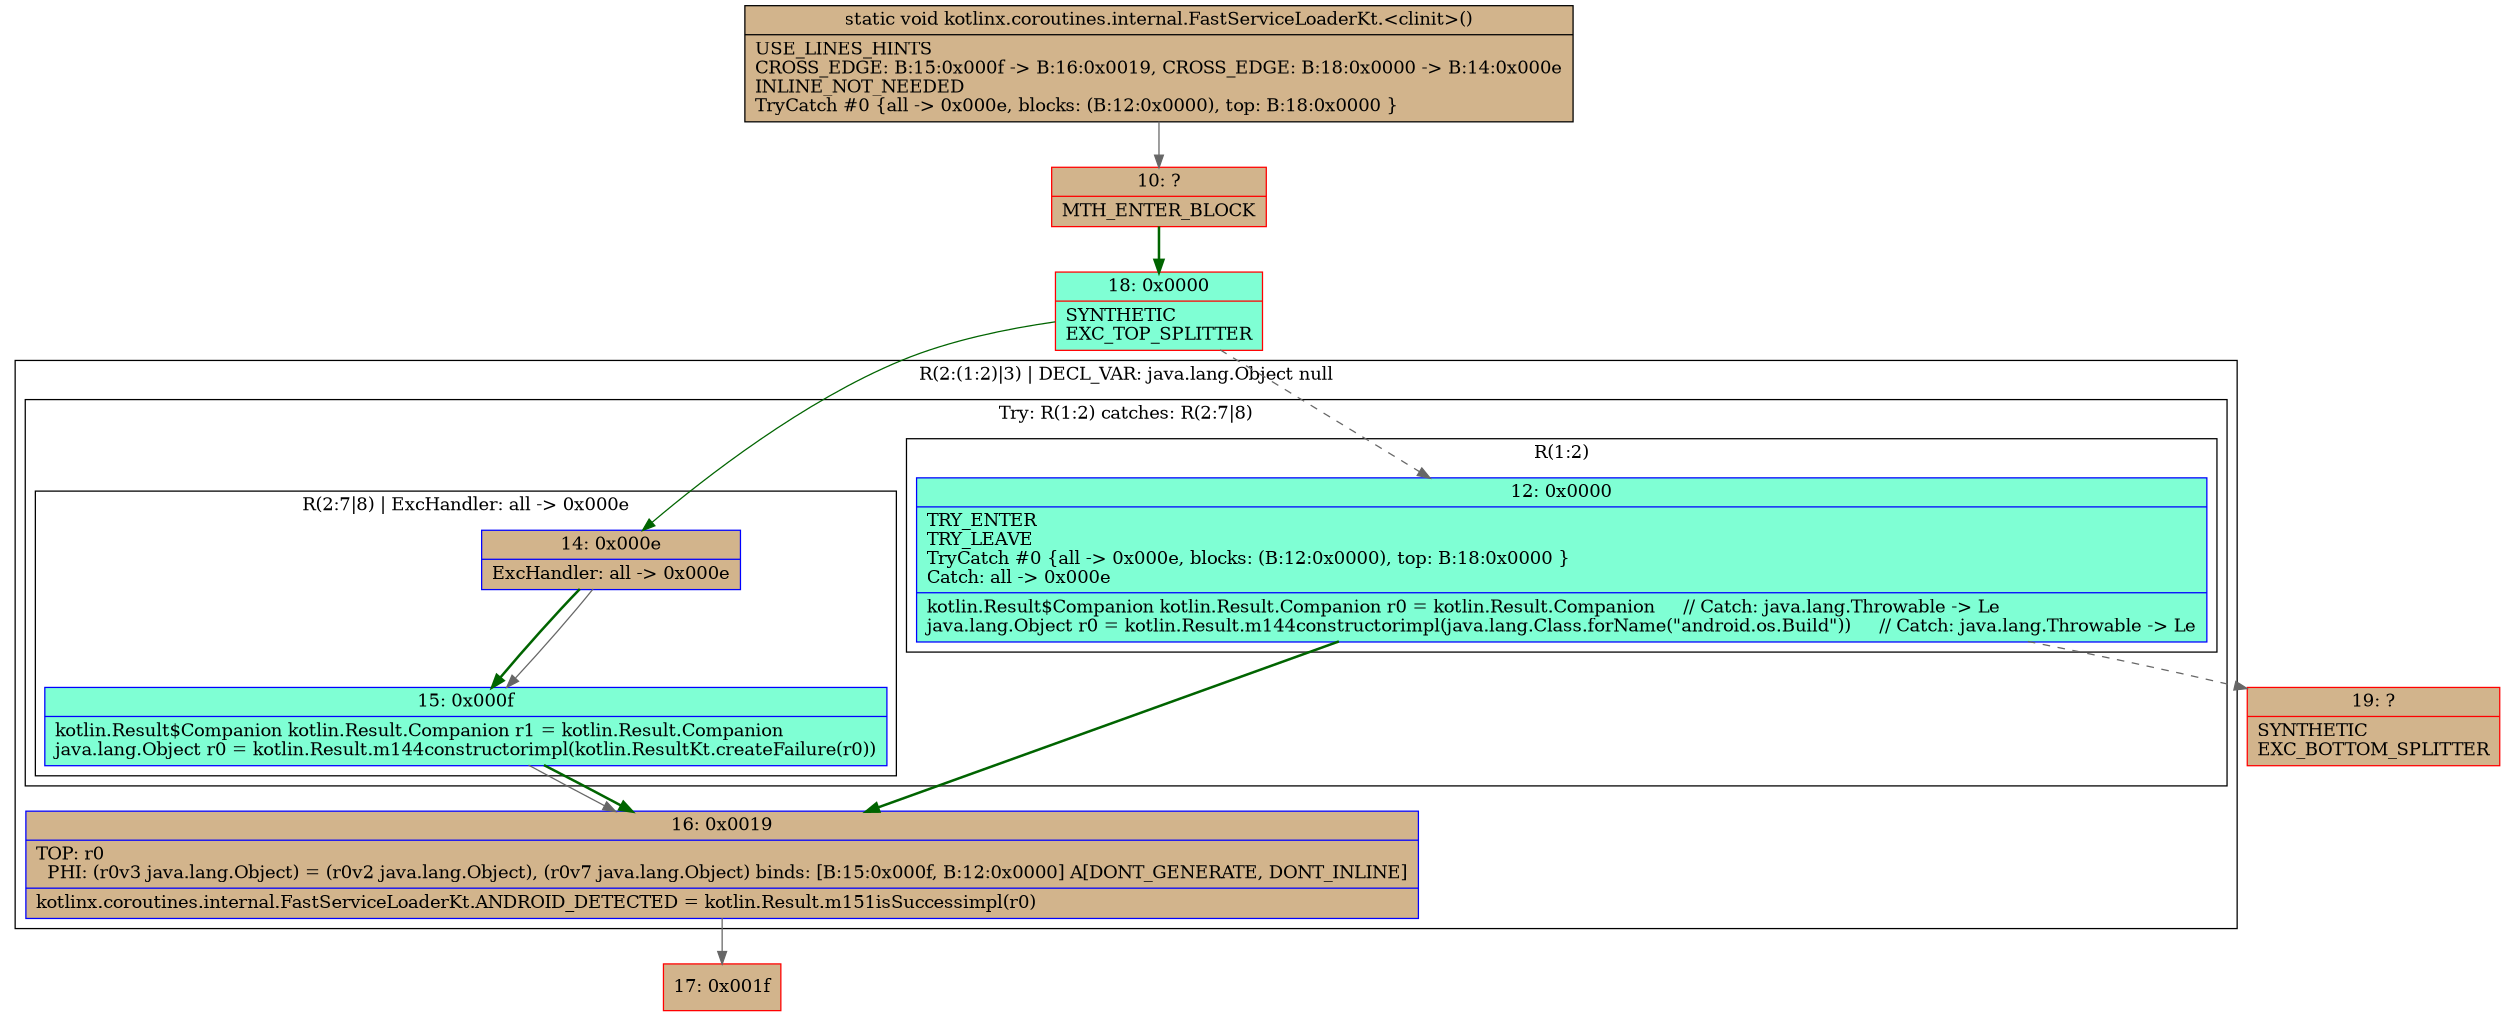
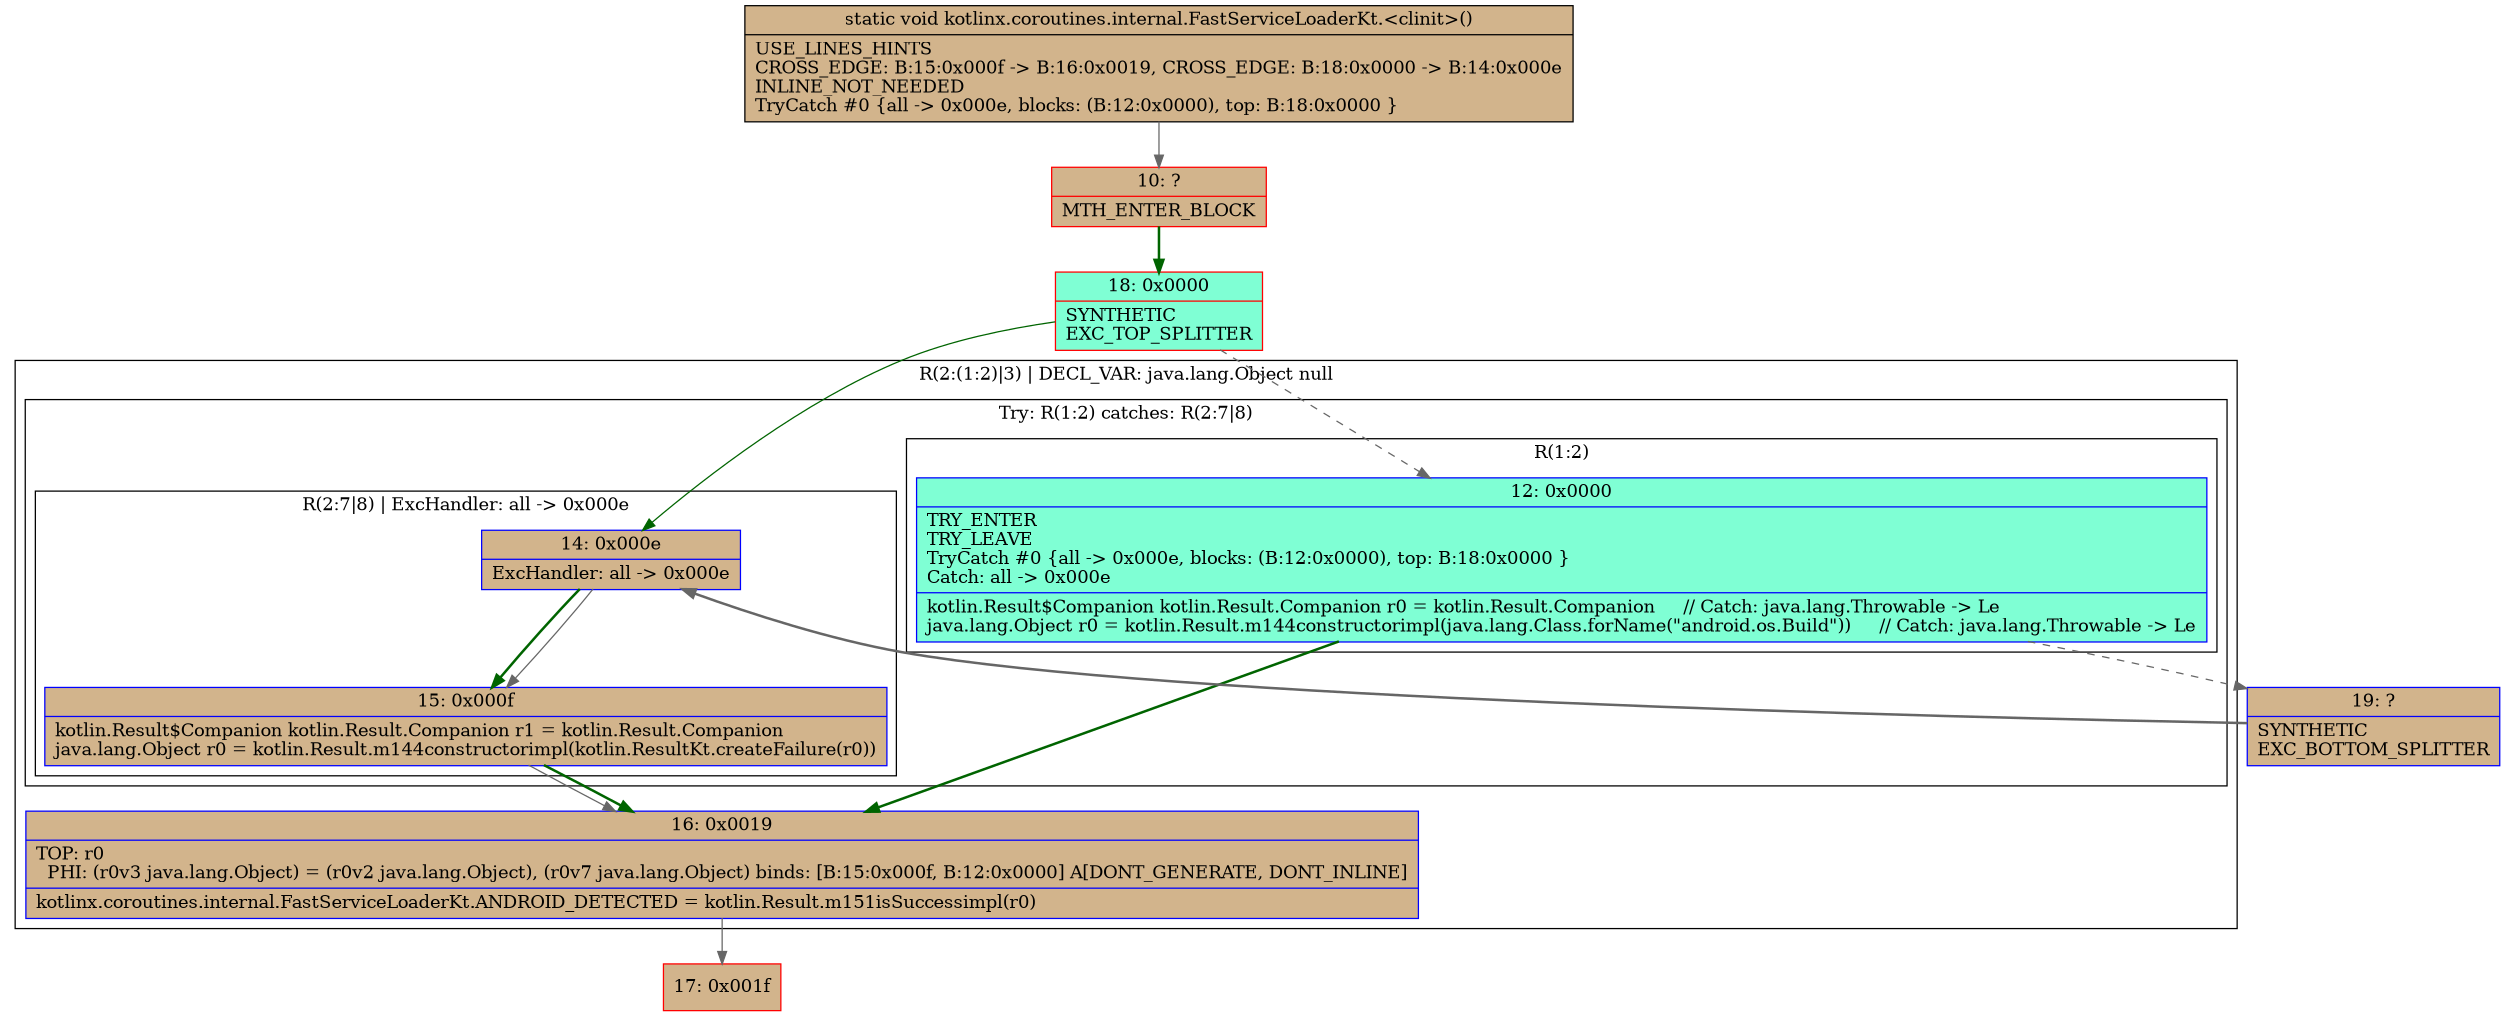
edge "19: ?" -> "14: 0x000e": added
node "15: 0x000f": fillcolor aquamarine -> tan
node "19: ?": color red -> blue
